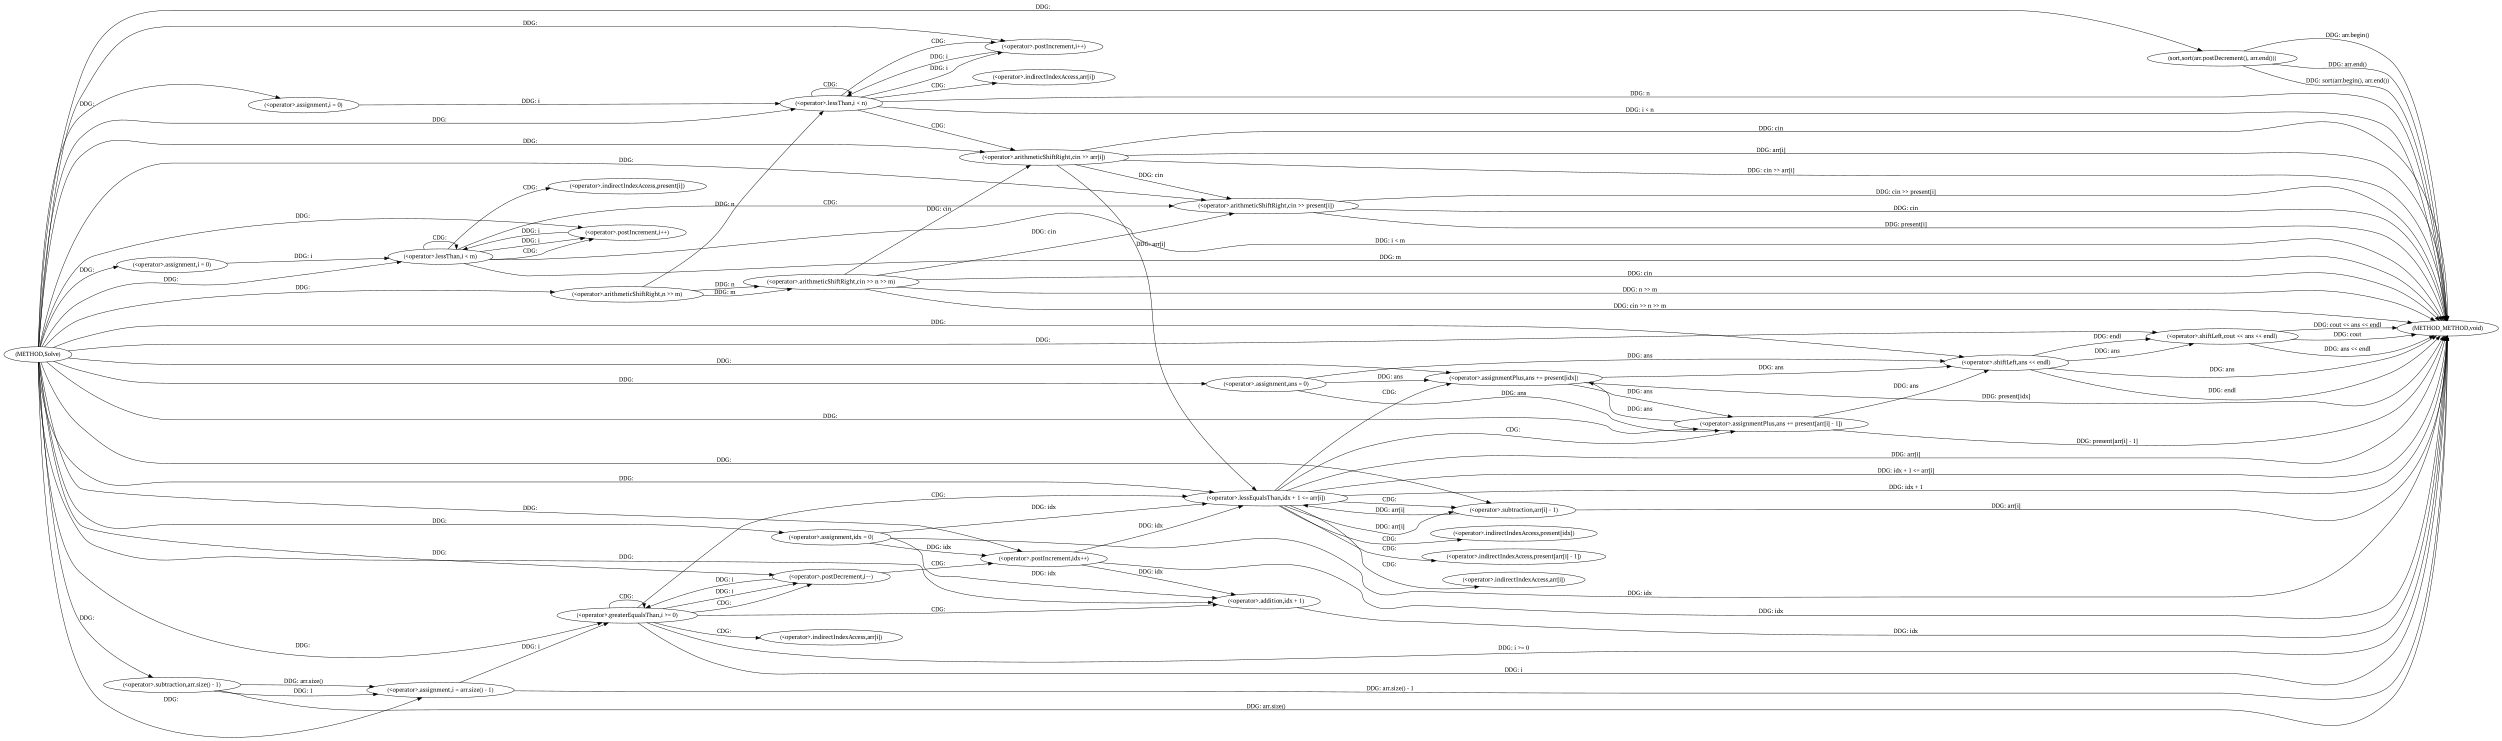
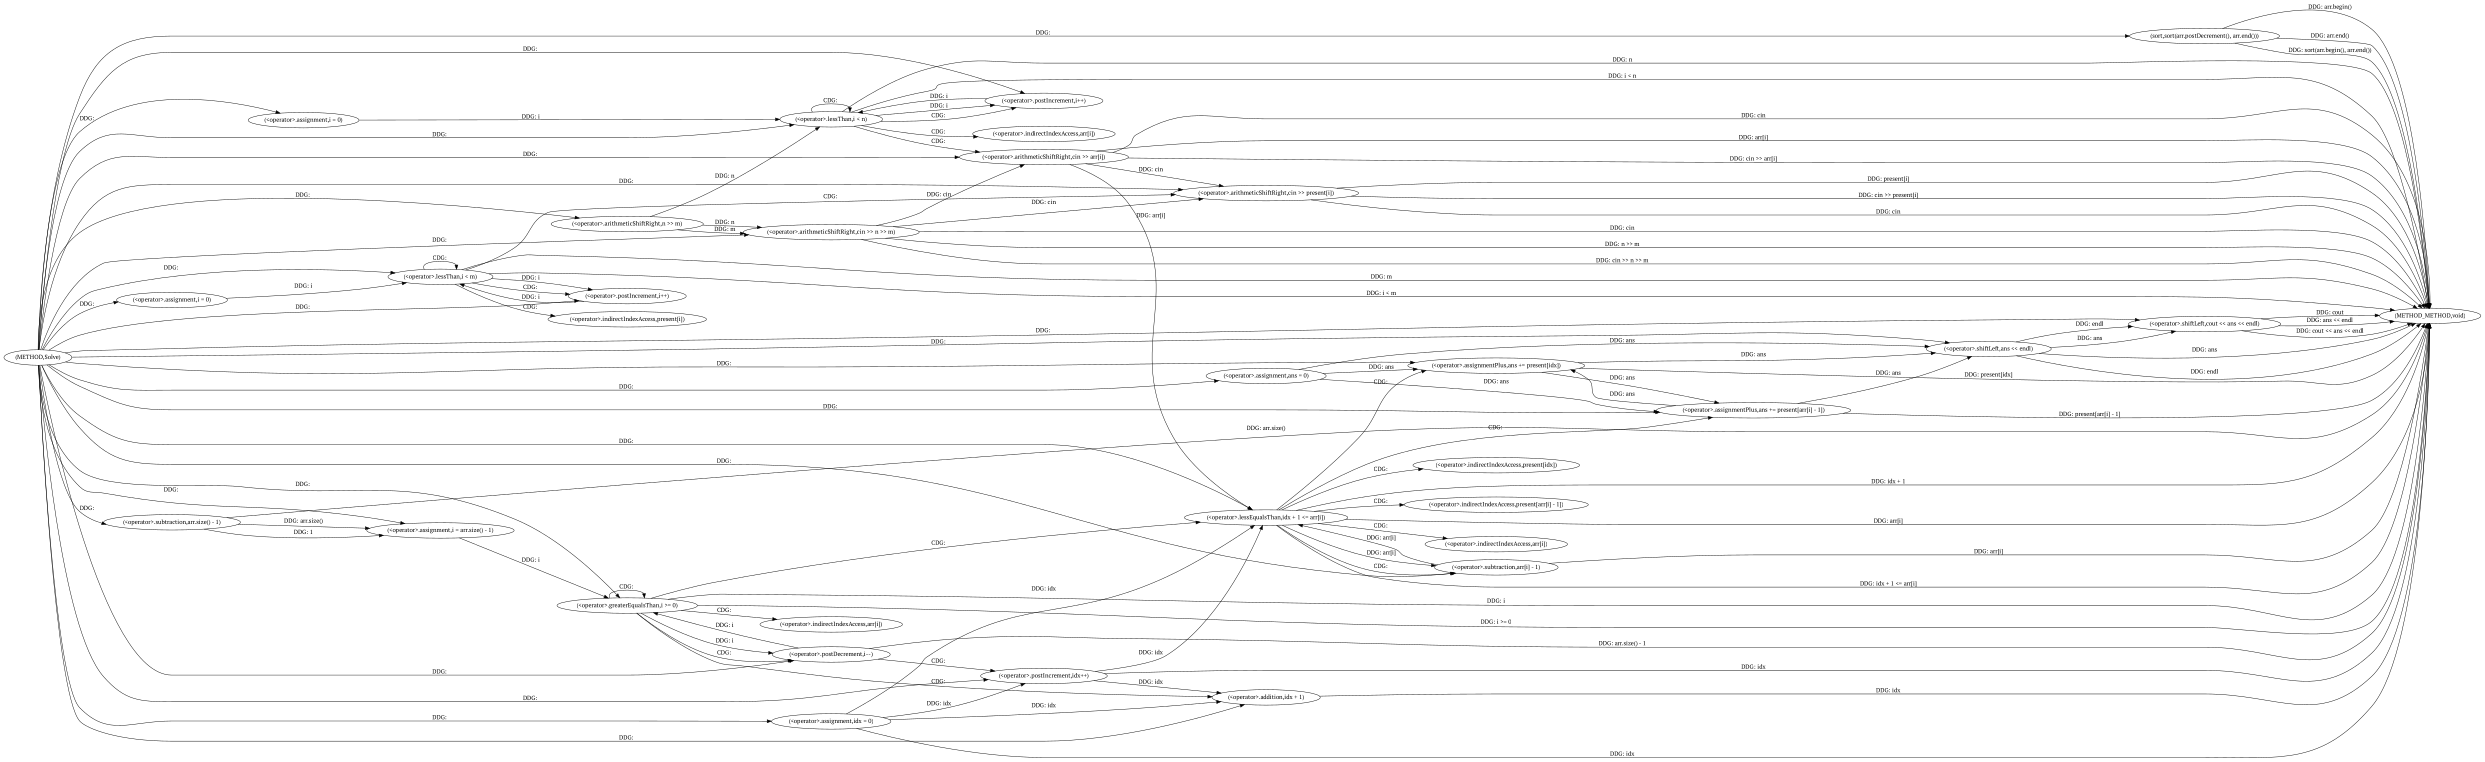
edge "(METHOD,Solve)" -> "(<operator>.arithmeticShiftRight,cin >> n >> m)": added, label "DDG:"
edge "(<operator>.assignment,i = arr.size() - 1)" -> "(METHOD_METHOD,void)": now "(<operator>.postDecrement,i--)" -> "(METHOD_METHOD,void)"
